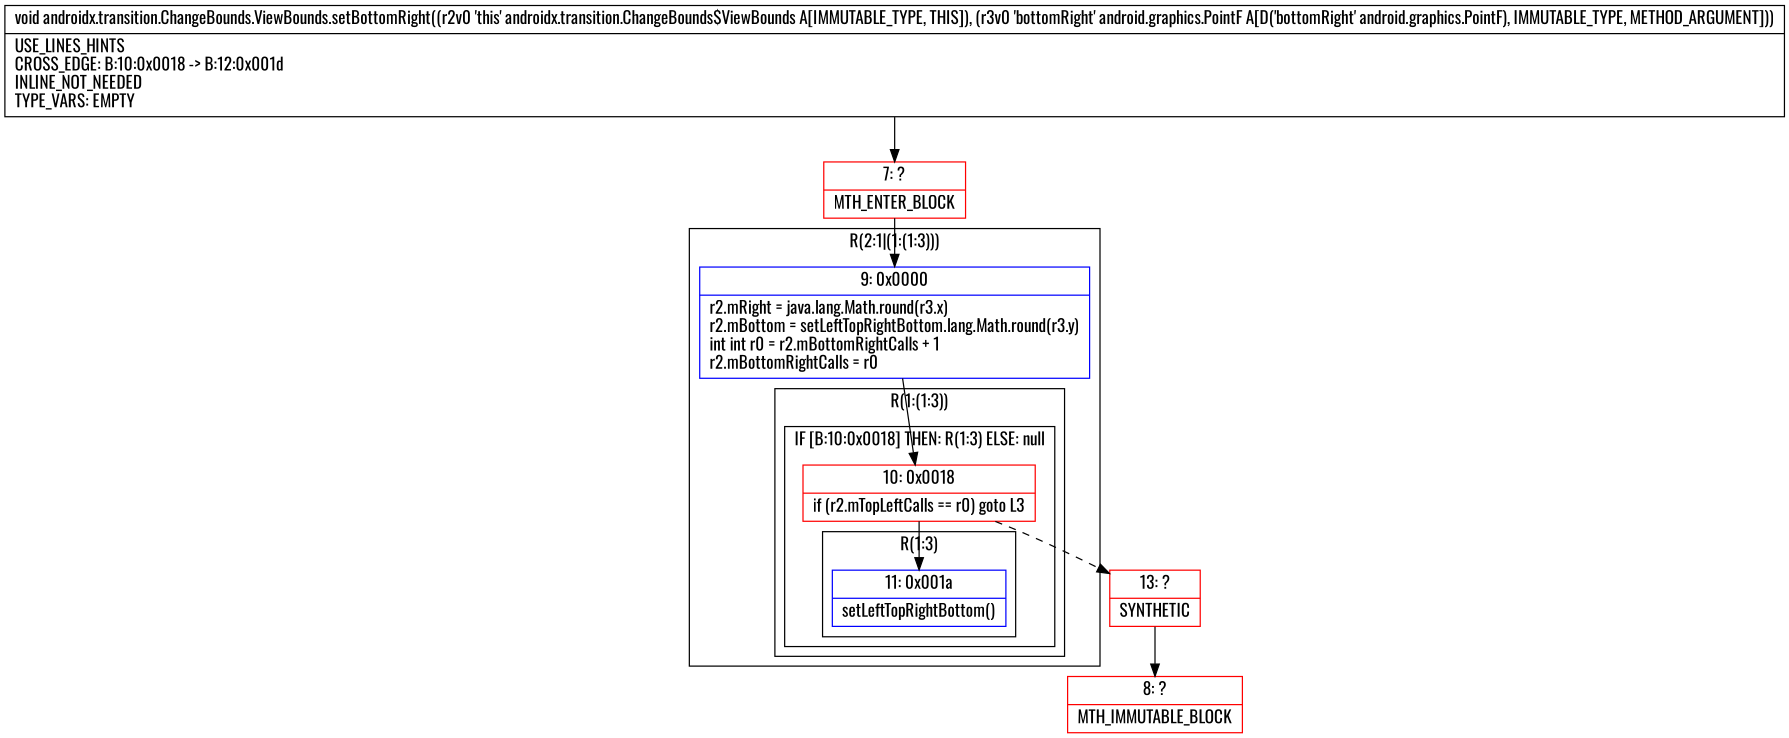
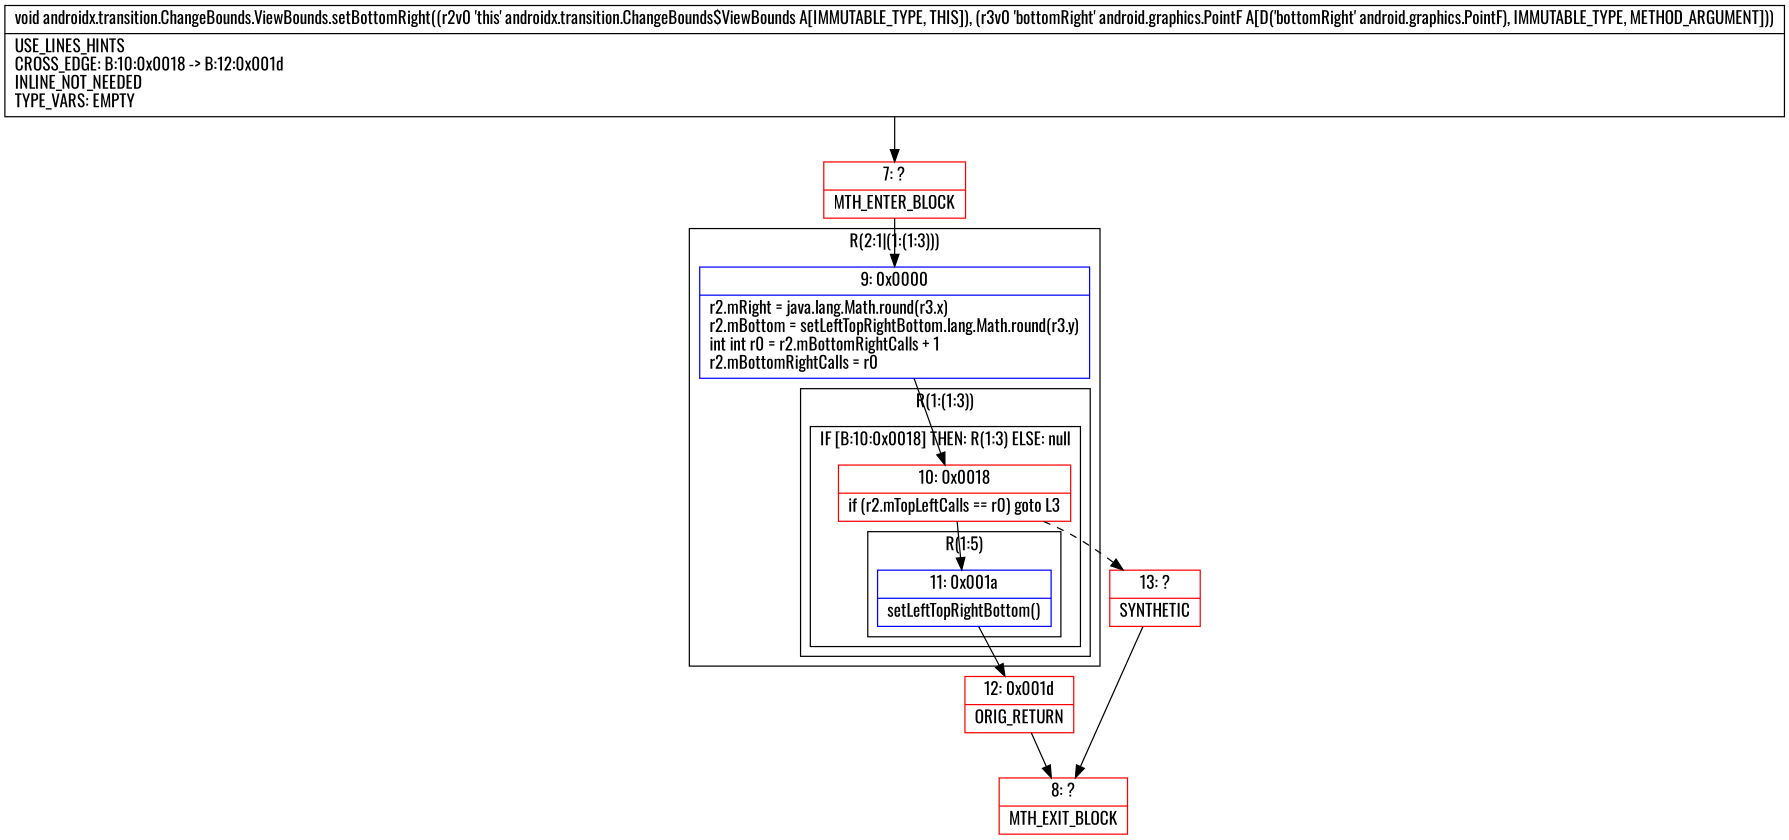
cluster "R(1:3)": label "R(1:3)" -> "R(1:5)"
node "12: 0x001d": added
node "8: ?": text "MTH_IMMUTABLE_BLOCK" -> "MTH_EXIT_BLOCK"
